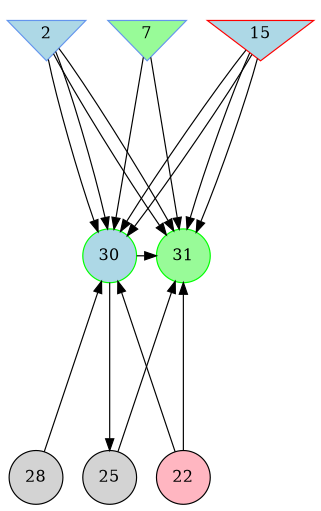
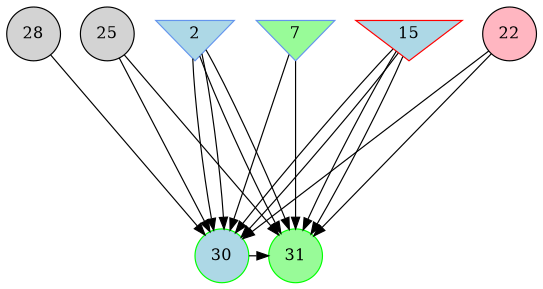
edge "30" -> "25": reversed
